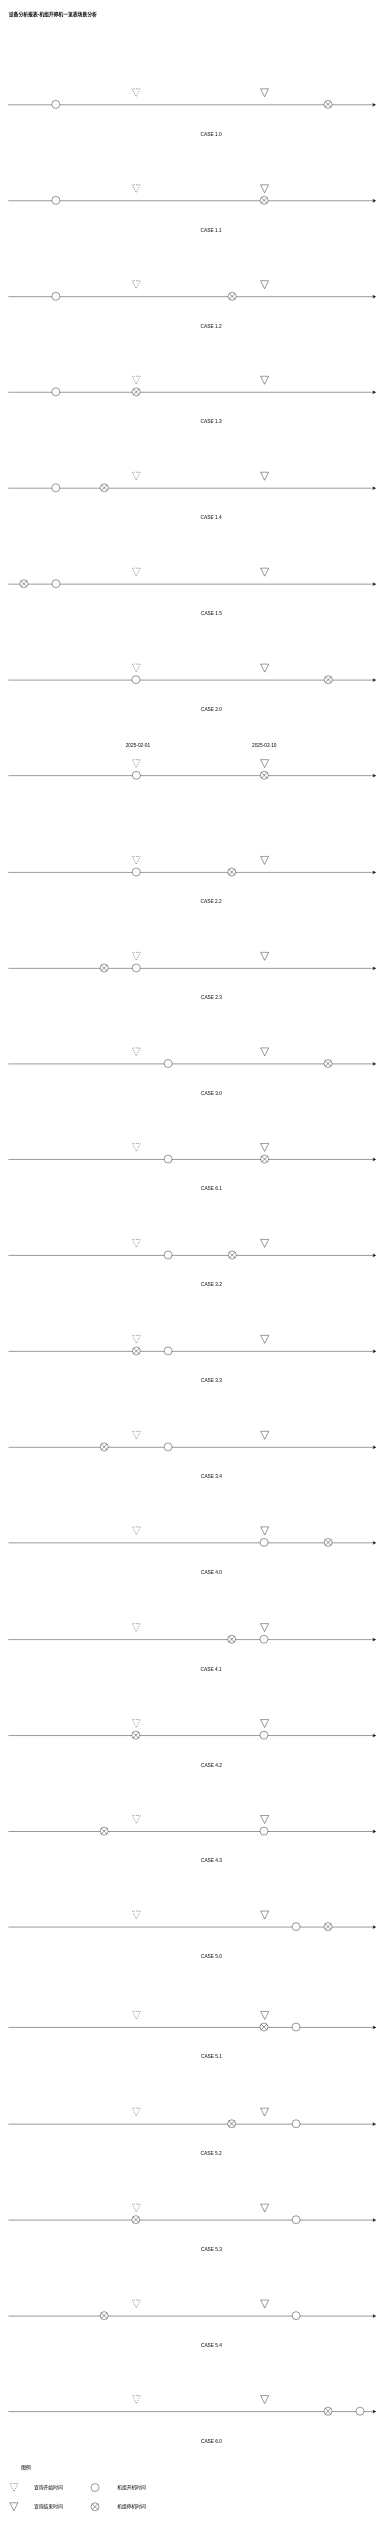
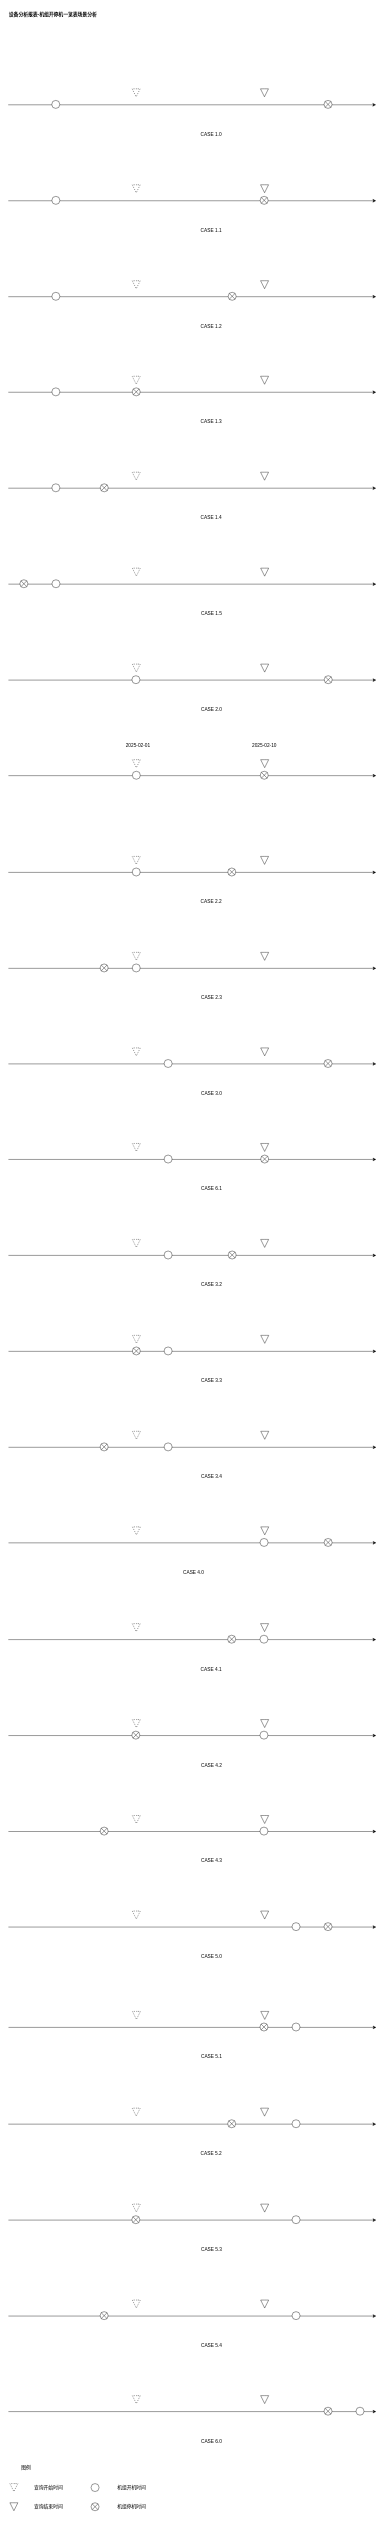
node "CASE 4.0": moved (212, 1573) -> (194, 1573)
